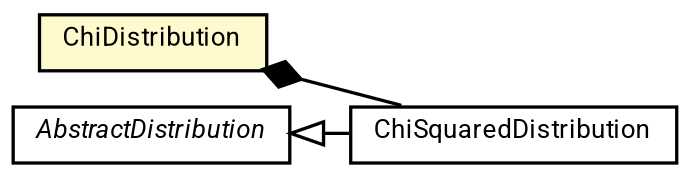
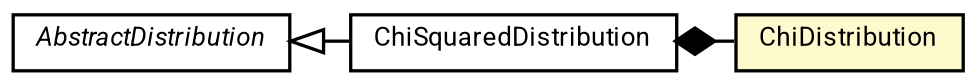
edge "ChiSquaredDistribution" -> "ChiDistribution": reversed
